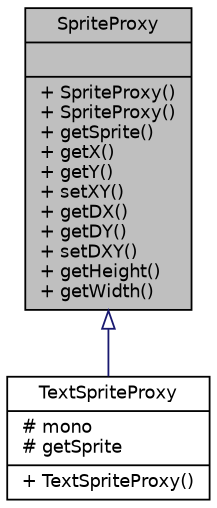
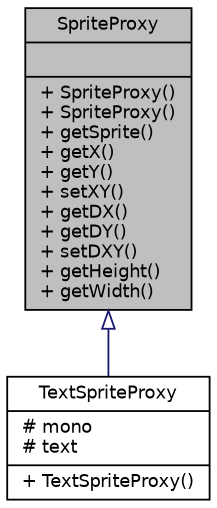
node "TextSpriteProxy": text "# getSprite" -> "# text"
